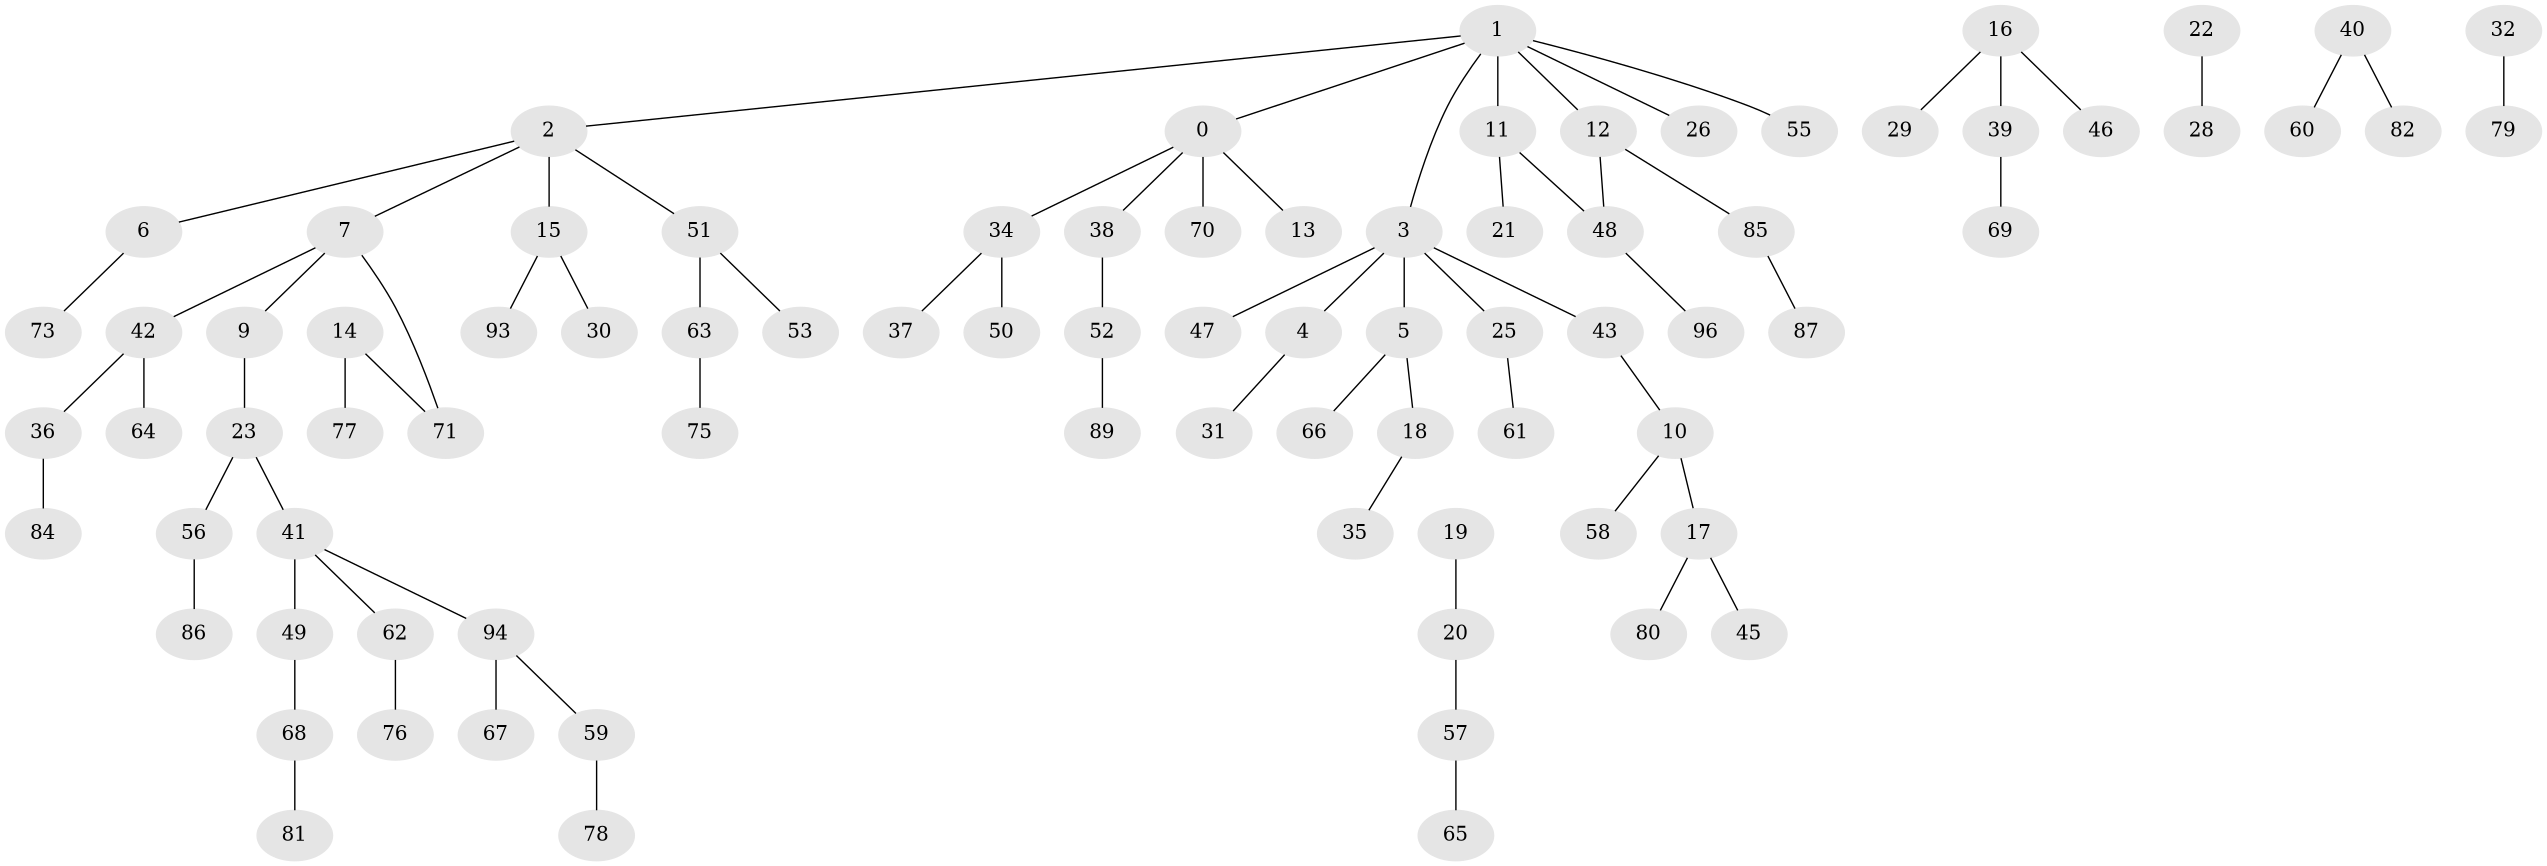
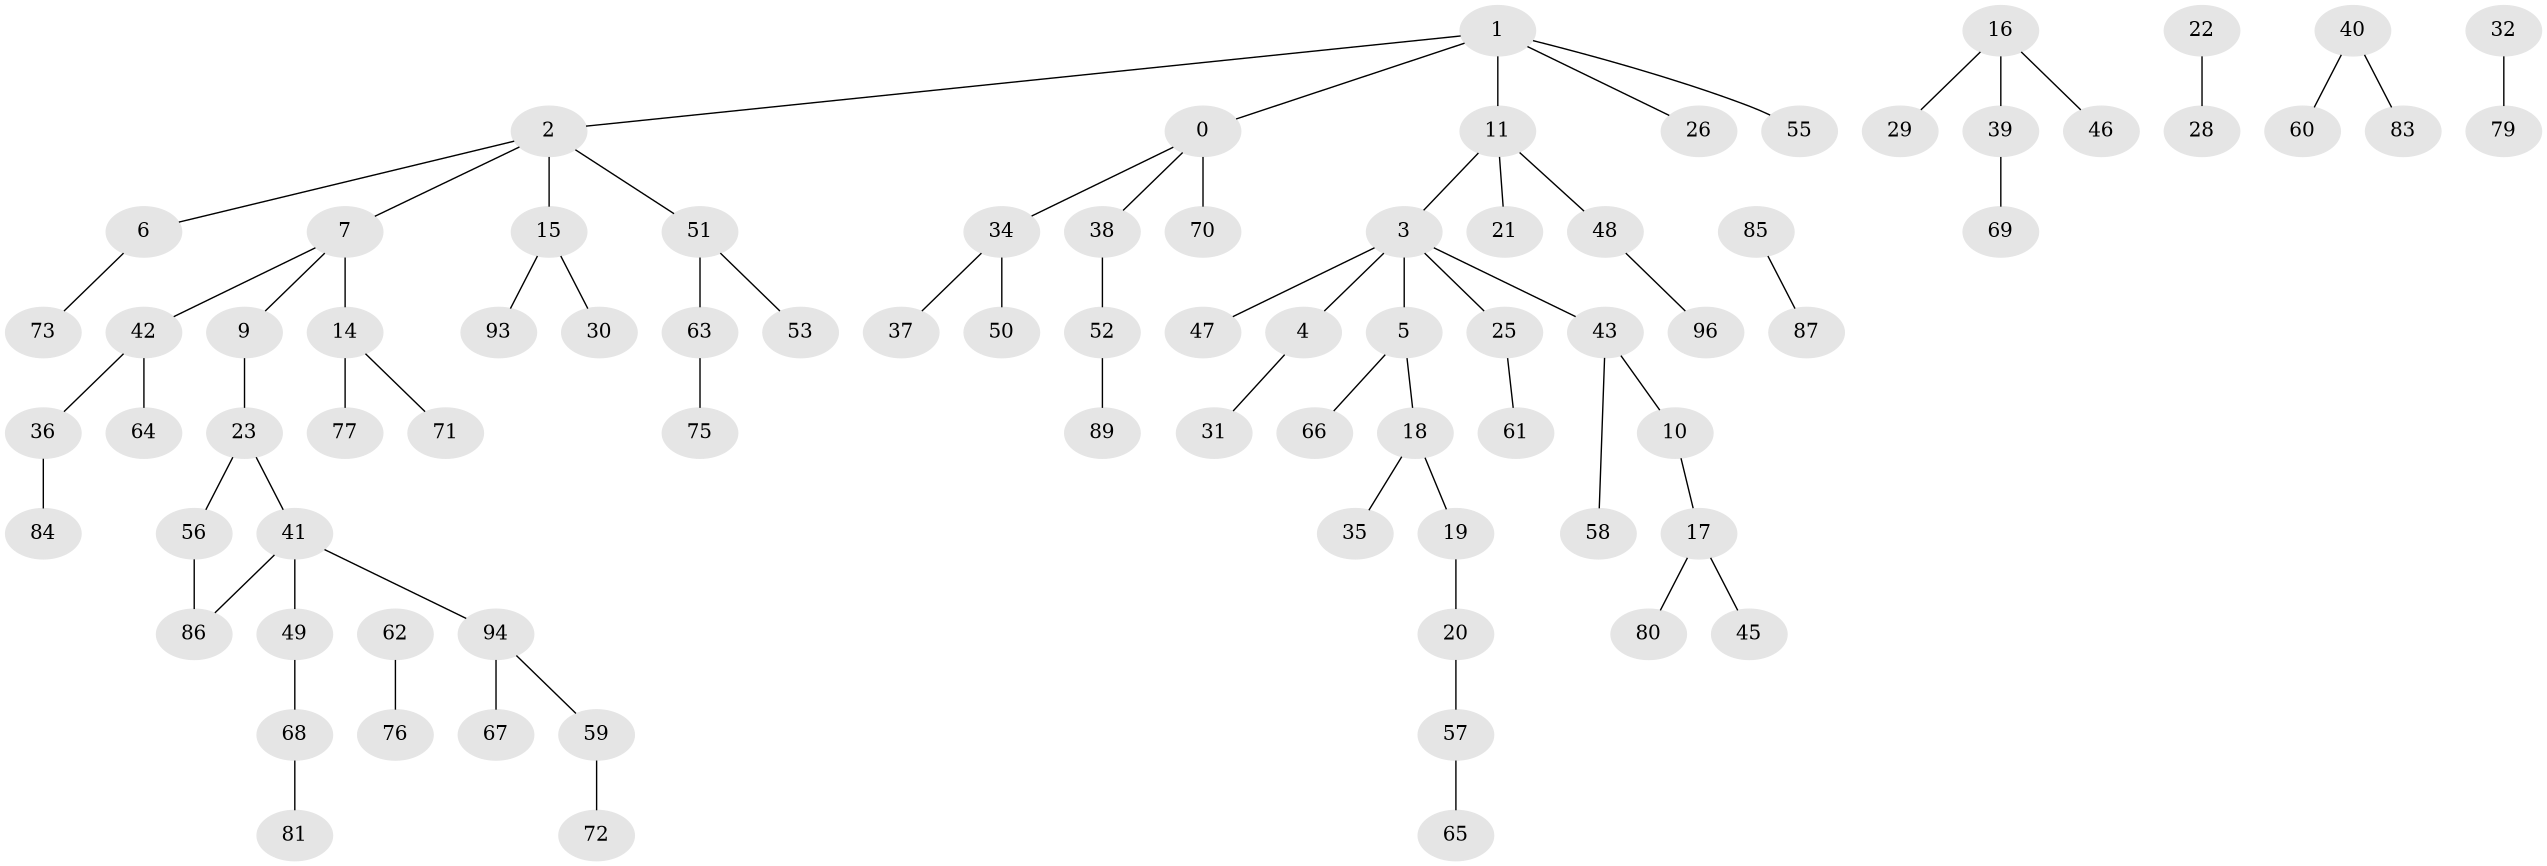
edge "1" -- "3": now "11" -- "3"
node "12": removed
node "82": label "82" -> "83"
node "13": removed
edge "7" -- "71": now "7" -- "14"
edge "10" -- "58": now "43" -- "58"
edge "18" -- "19": added
edge "41" -- "62": now "41" -- "86"
node "78": label "78" -> "72"
